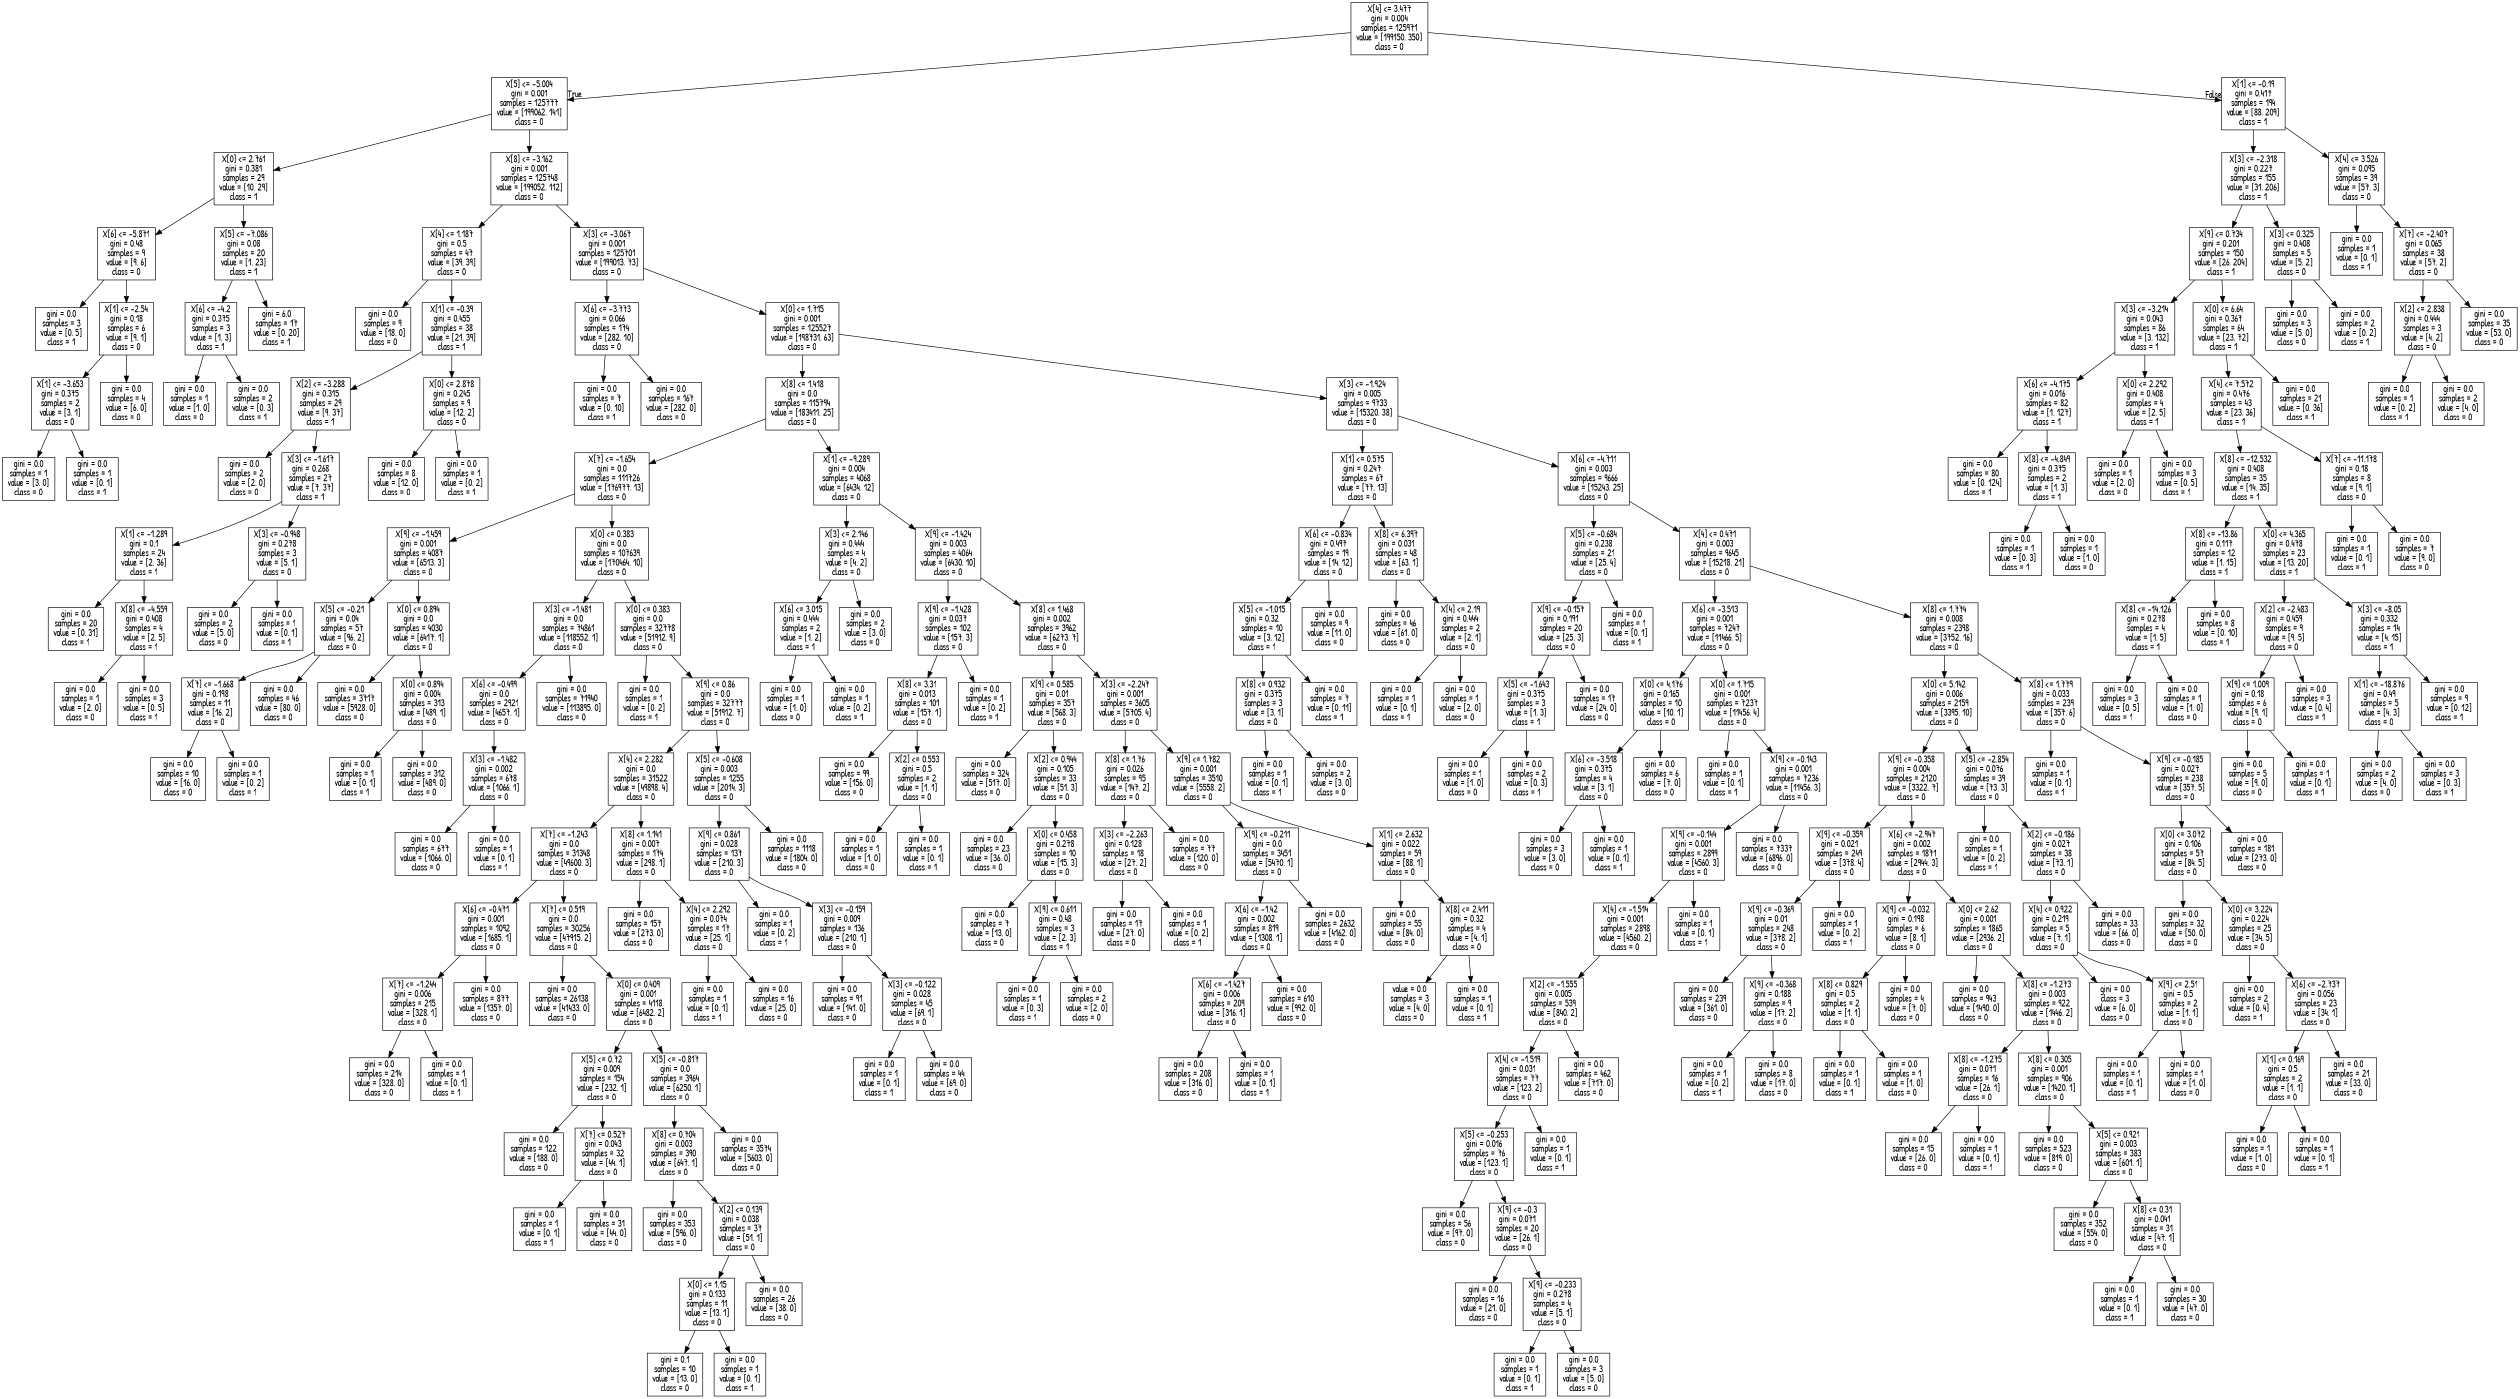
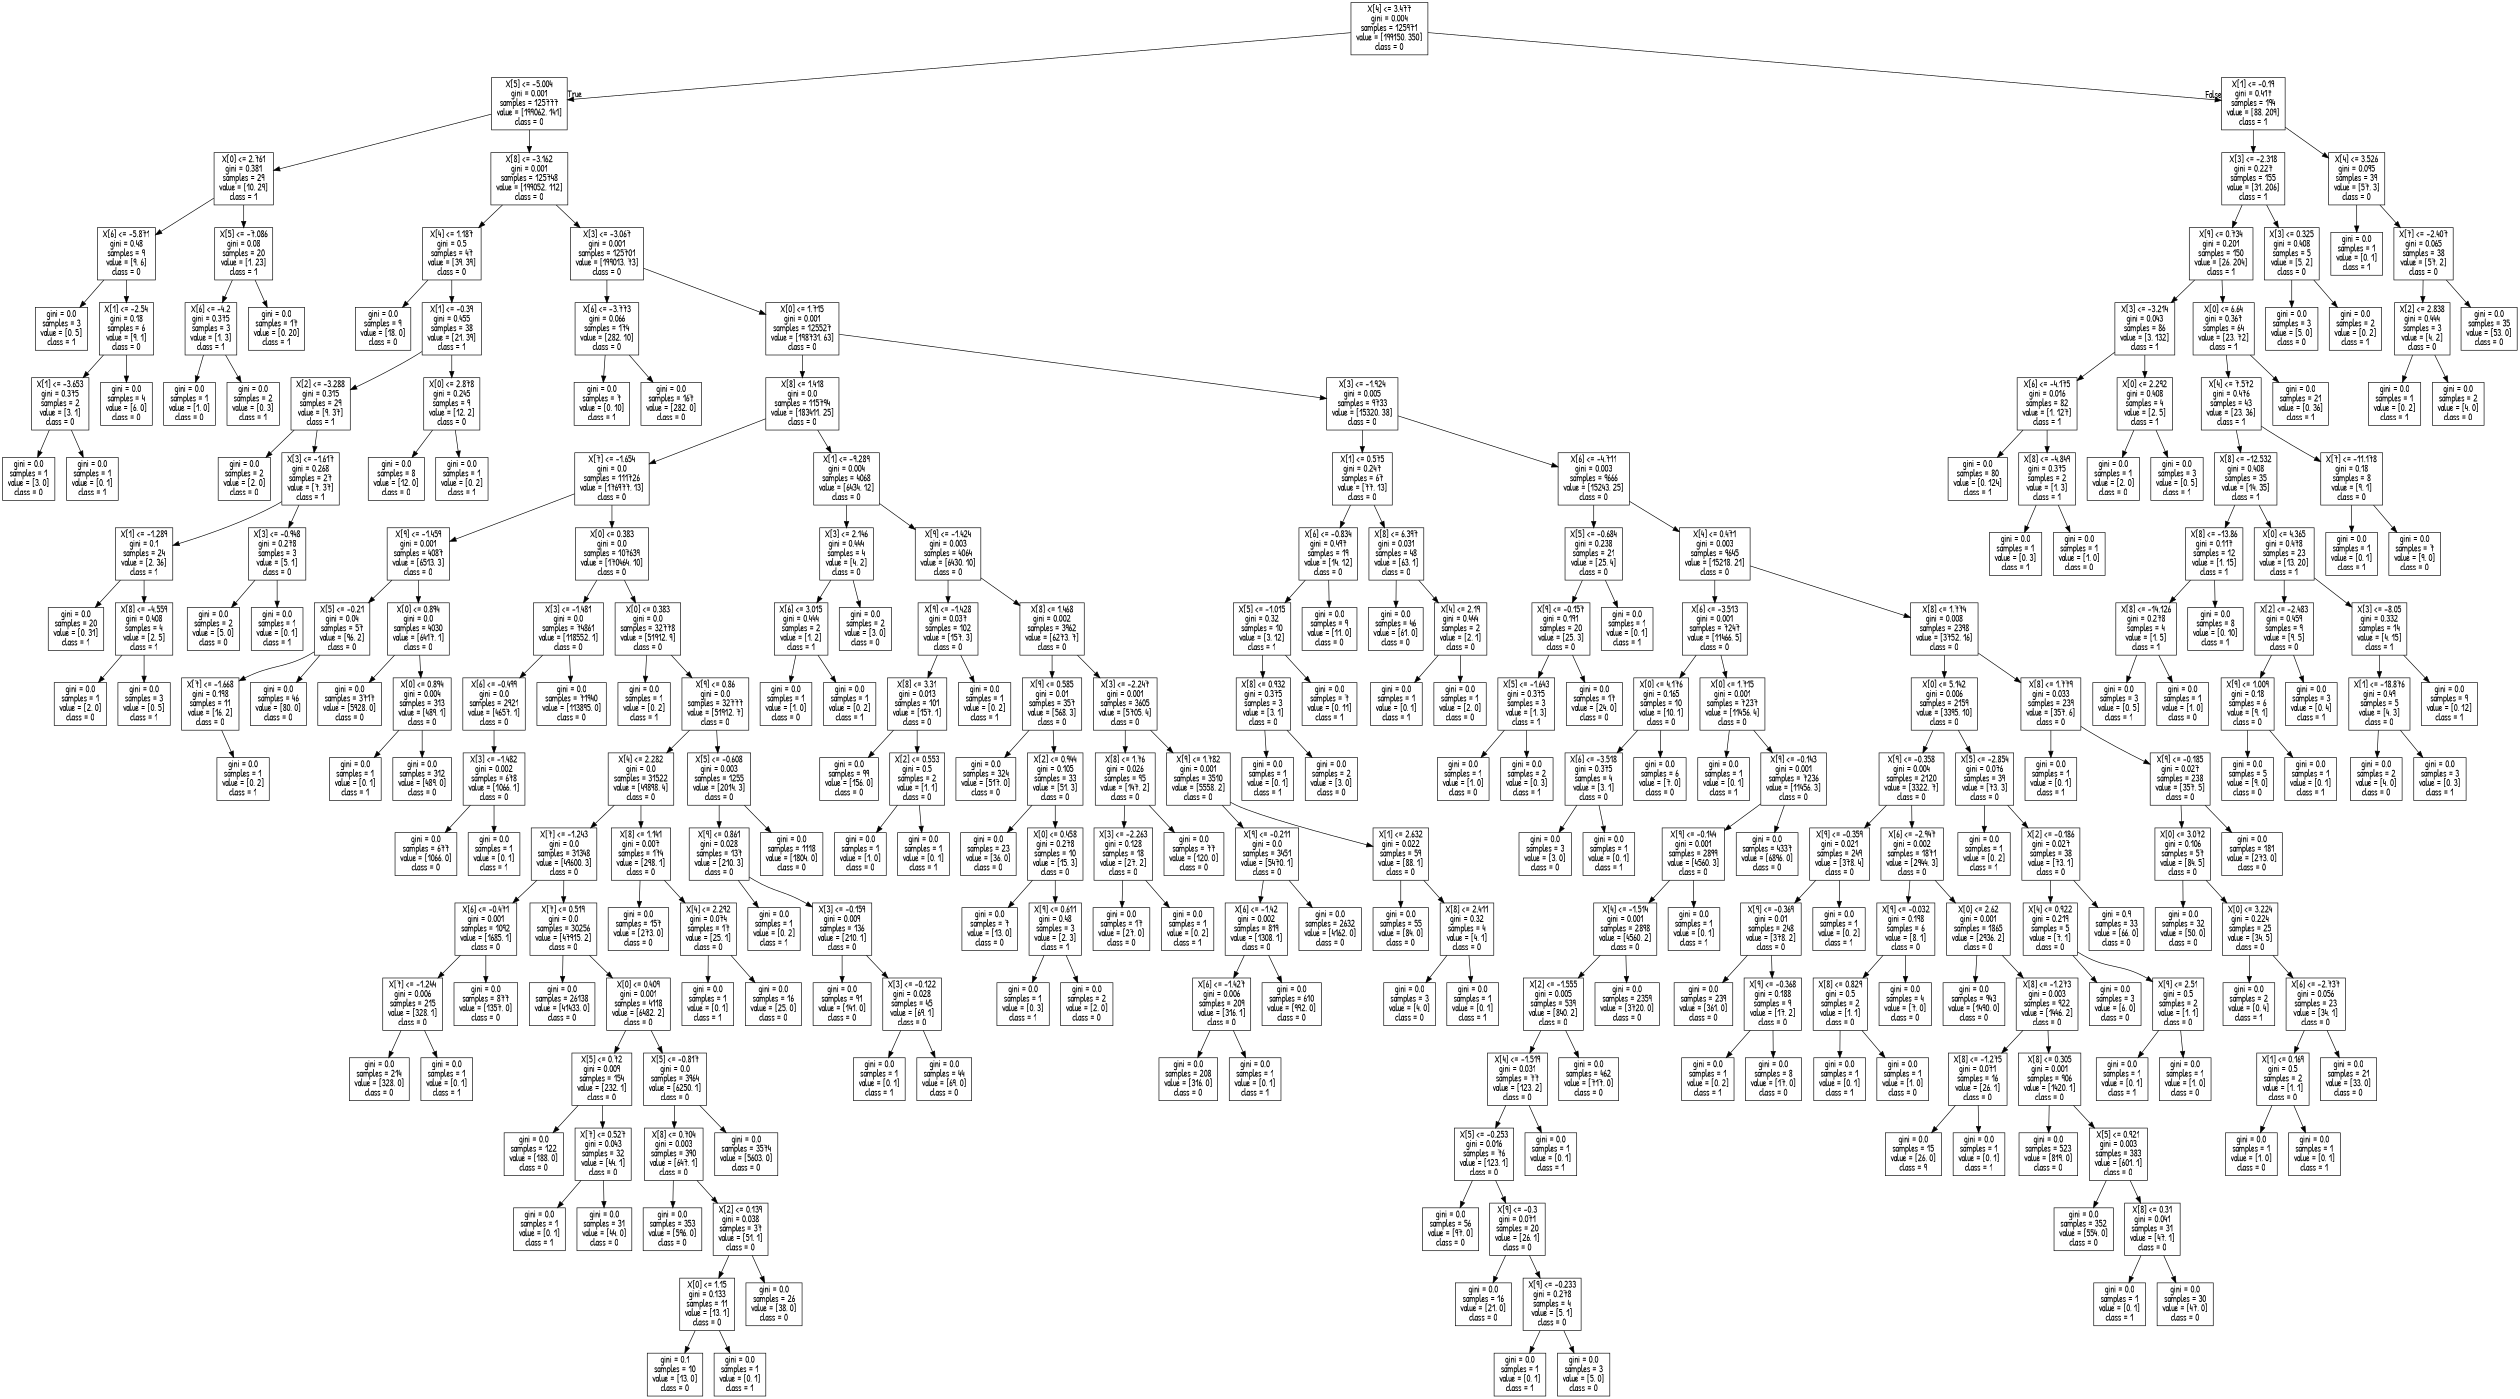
node "gini = 6.0 samples = 17 value = [0, 20] class = 1": label "gini = 6.0 samples = 17 value = [0, 20] class = 1" -> "gini = 0.0 samples = 17 value = [0, 20] class = 1"
node "gini = 0.0 samples = 10 value = [16, 0] class = 0": removed
node "gini = 0.0 samples = 7337 value = [6896, 0] class = 0": label "gini = 0.0 samples = 7337 value = [6896, 0] class = 0" -> "gini = 0.0 samples = 4337 value = [6896, 0] class = 0"
node "gini = 0.0 samples = 33 value = [66, 0] class = 0": label "gini = 0.0 samples = 33 value = [66, 0] class = 0" -> "gini = 0.9 samples = 33 value = [66, 0] class = 0"
node "value = 0.0 samples = 3 value = [4, 0] class = 0": label "value = 0.0 samples = 3 value = [4, 0] class = 0" -> "gini = 0.0 samples = 3 value = [4, 0] class = 0"
node "gini = 0.0 samples = 2359 value = [3720, 0] class = 0": added
node "gini = 0.0 class = 3 value = [6, 0] class = 0": label "gini = 0.0 class = 3 value = [6, 0] class = 0" -> "gini = 0.0 samples = 3 value = [6, 0] class = 0"
node "gini = 0.0 samples = 15 value = [26, 0] class = 0": label "gini = 0.0 samples = 15 value = [26, 0] class = 0" -> "gini = 0.0 samples = 15 value = [26, 0] class = 9"
